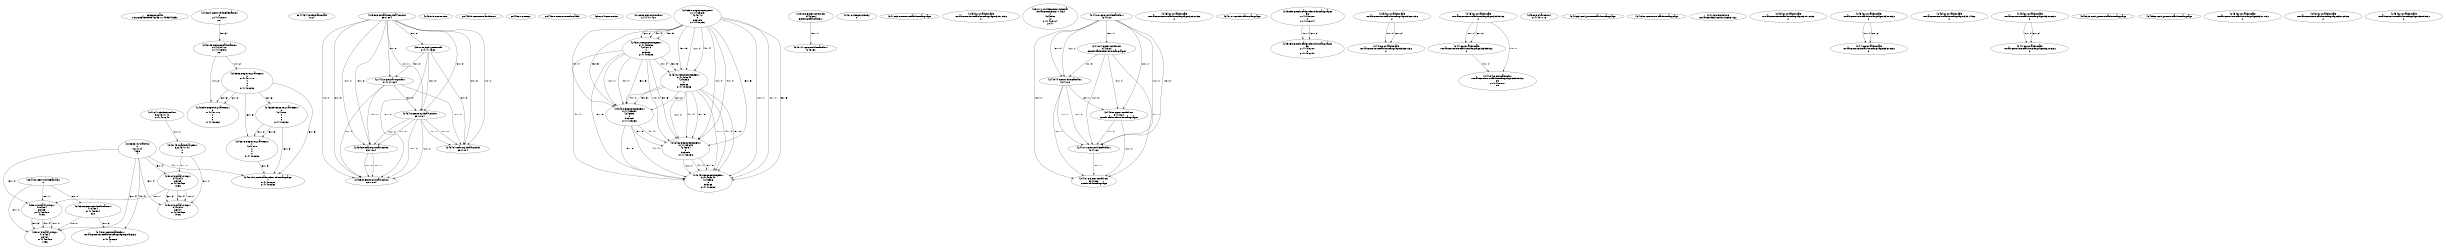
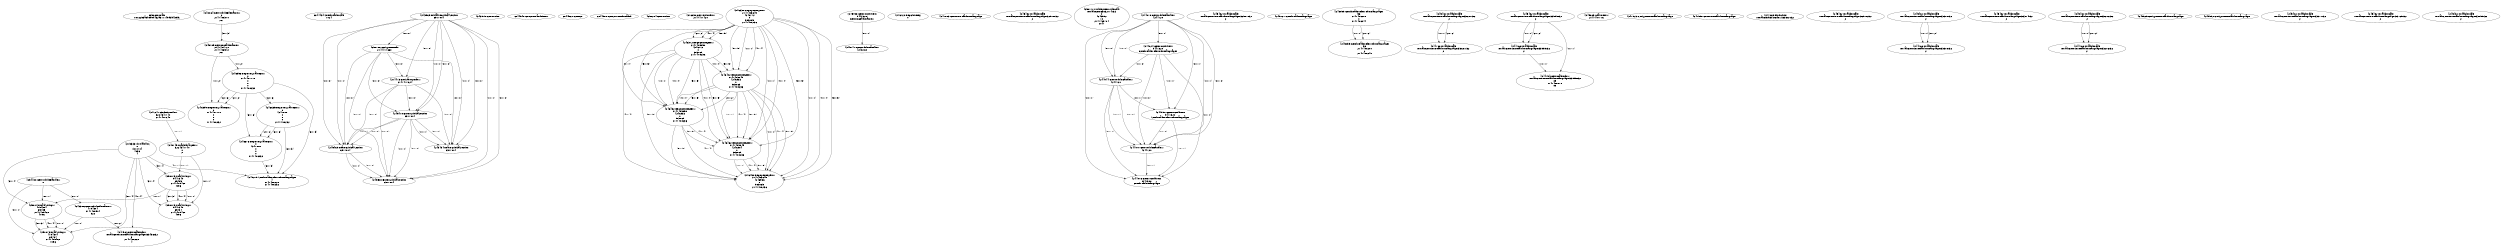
edge "4250188.GetSystemInfo 2147417660" -> "4245469.LeaveCriticalSection 6917004": added, label "(0-->0)"
